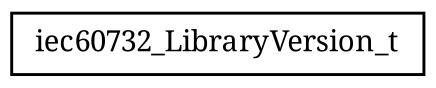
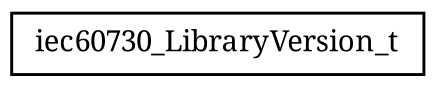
node "iec60732_LibraryVersion_t": label "iec60732_LibraryVersion_t" -> "iec60730_LibraryVersion_t"
